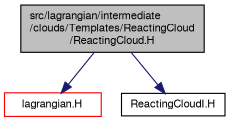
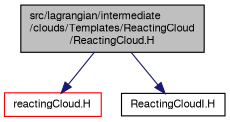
node "lagrangian.H": label "lagrangian.H" -> "reactingCloud.H"
